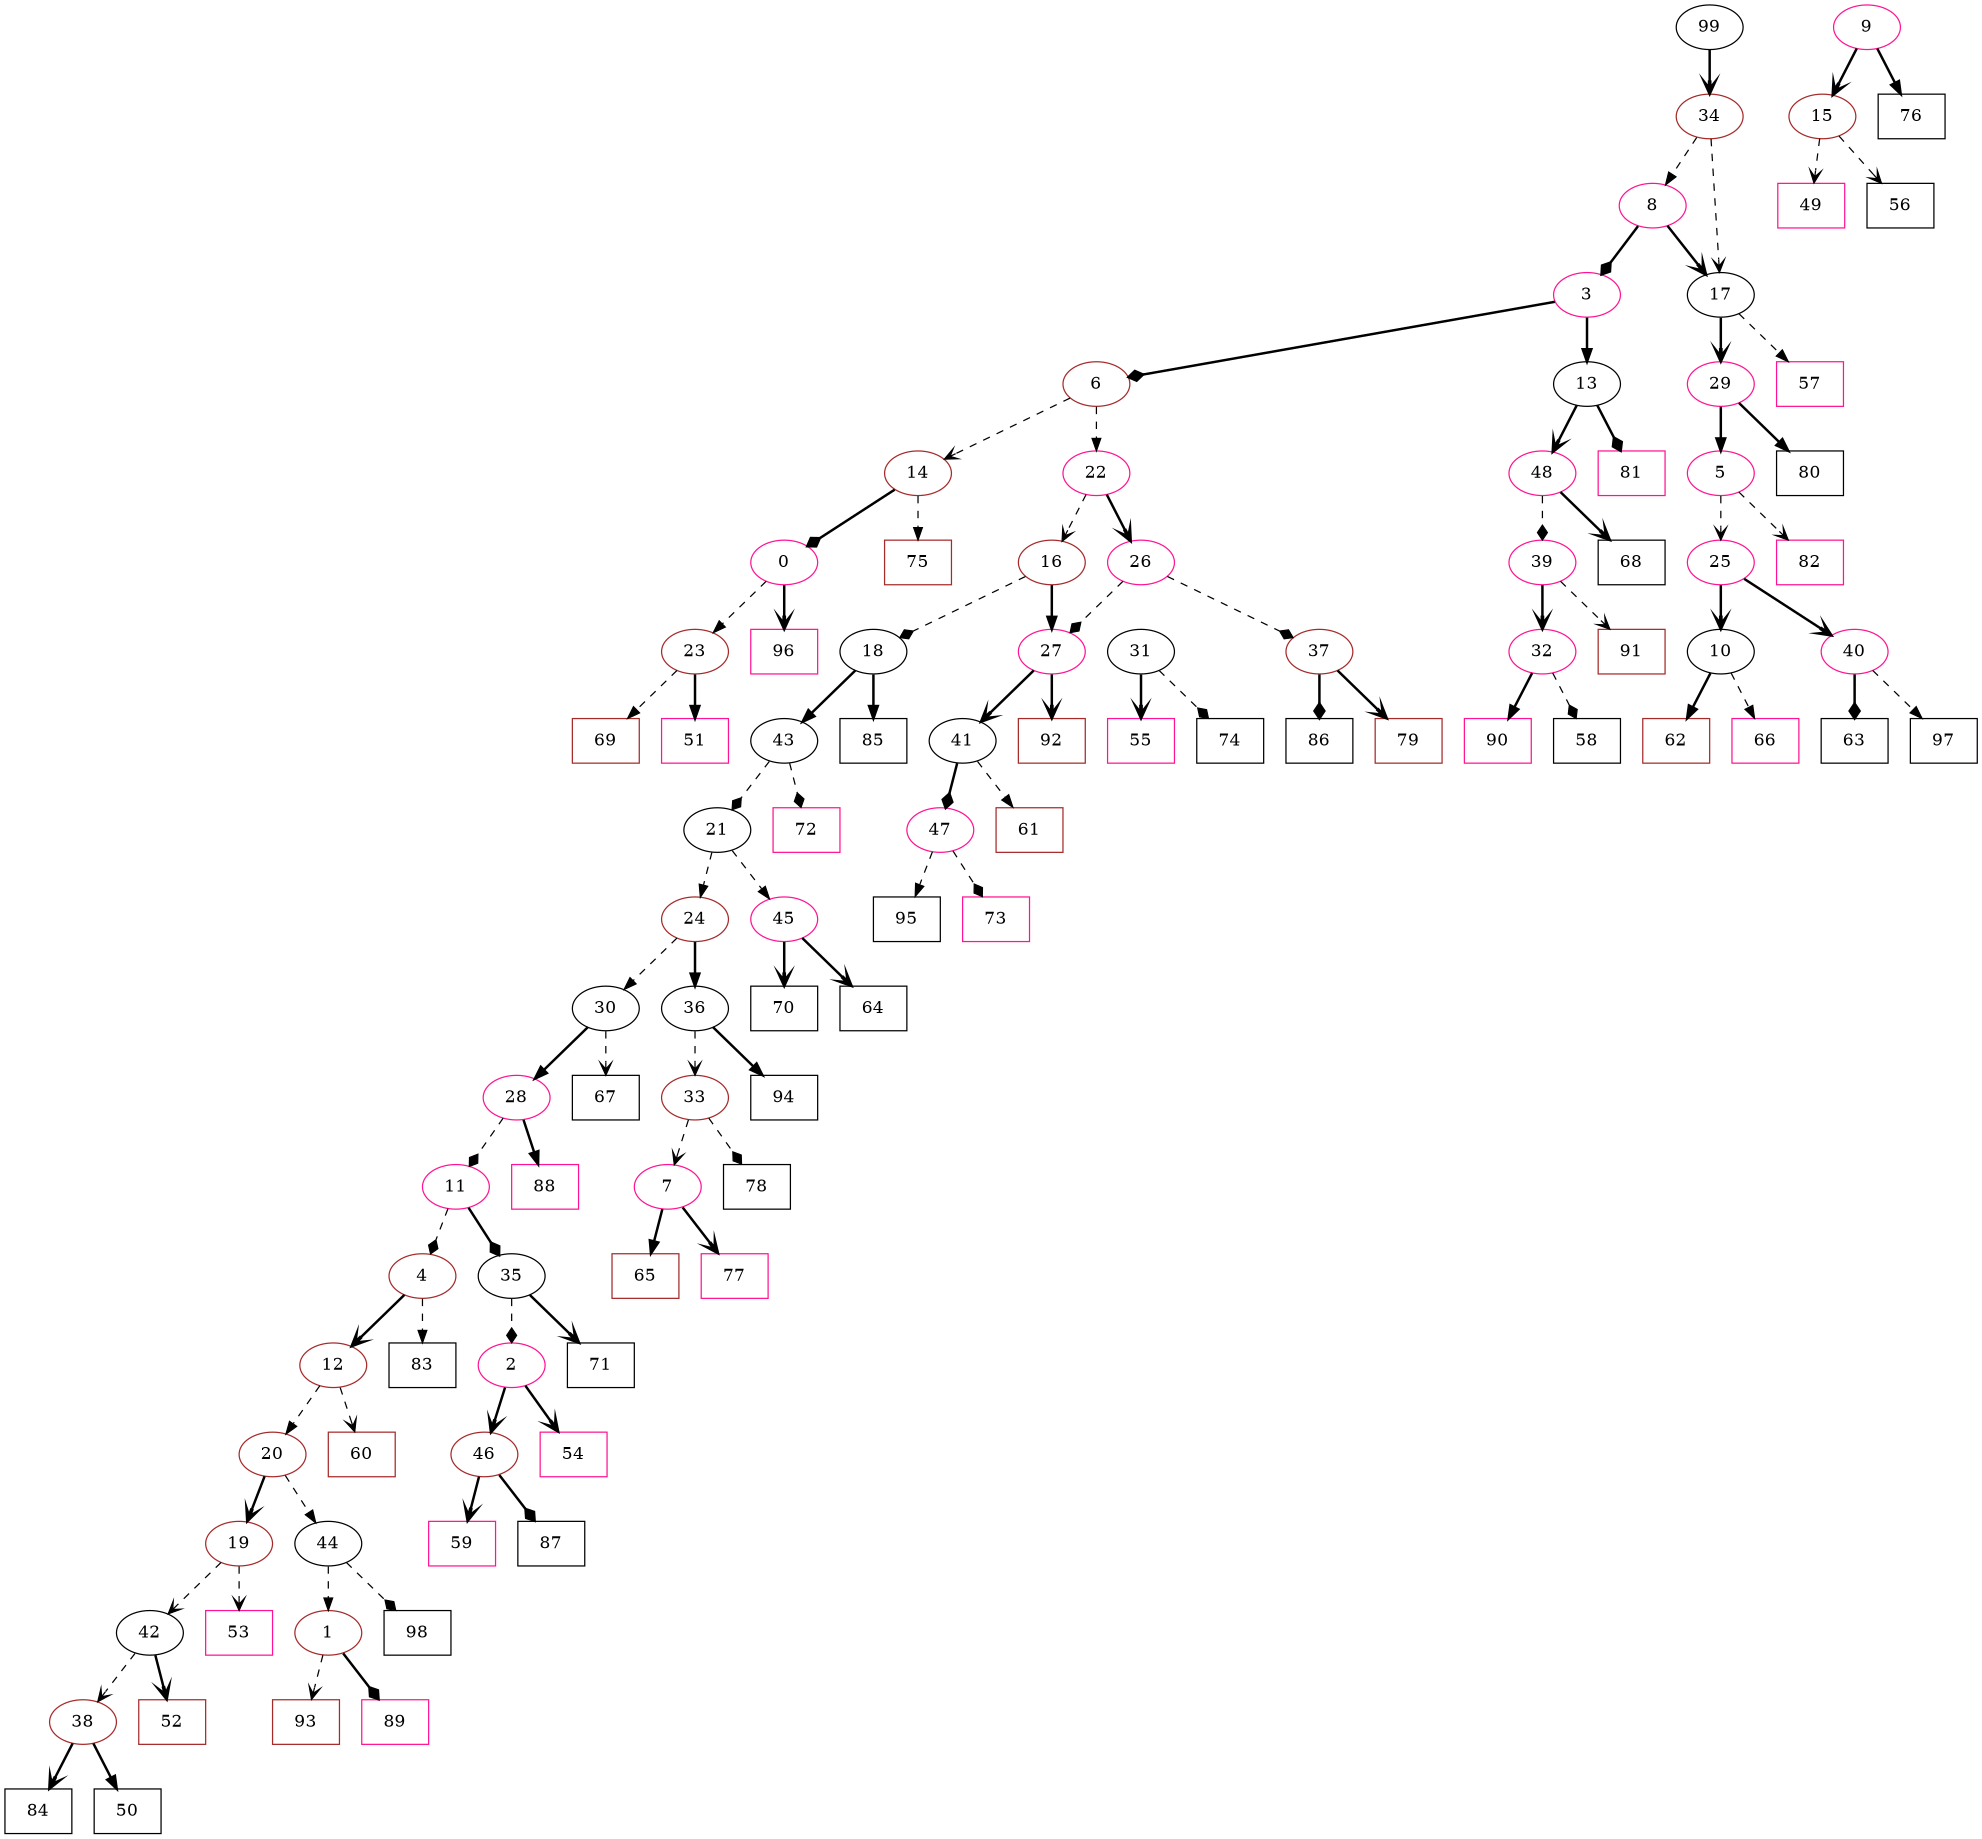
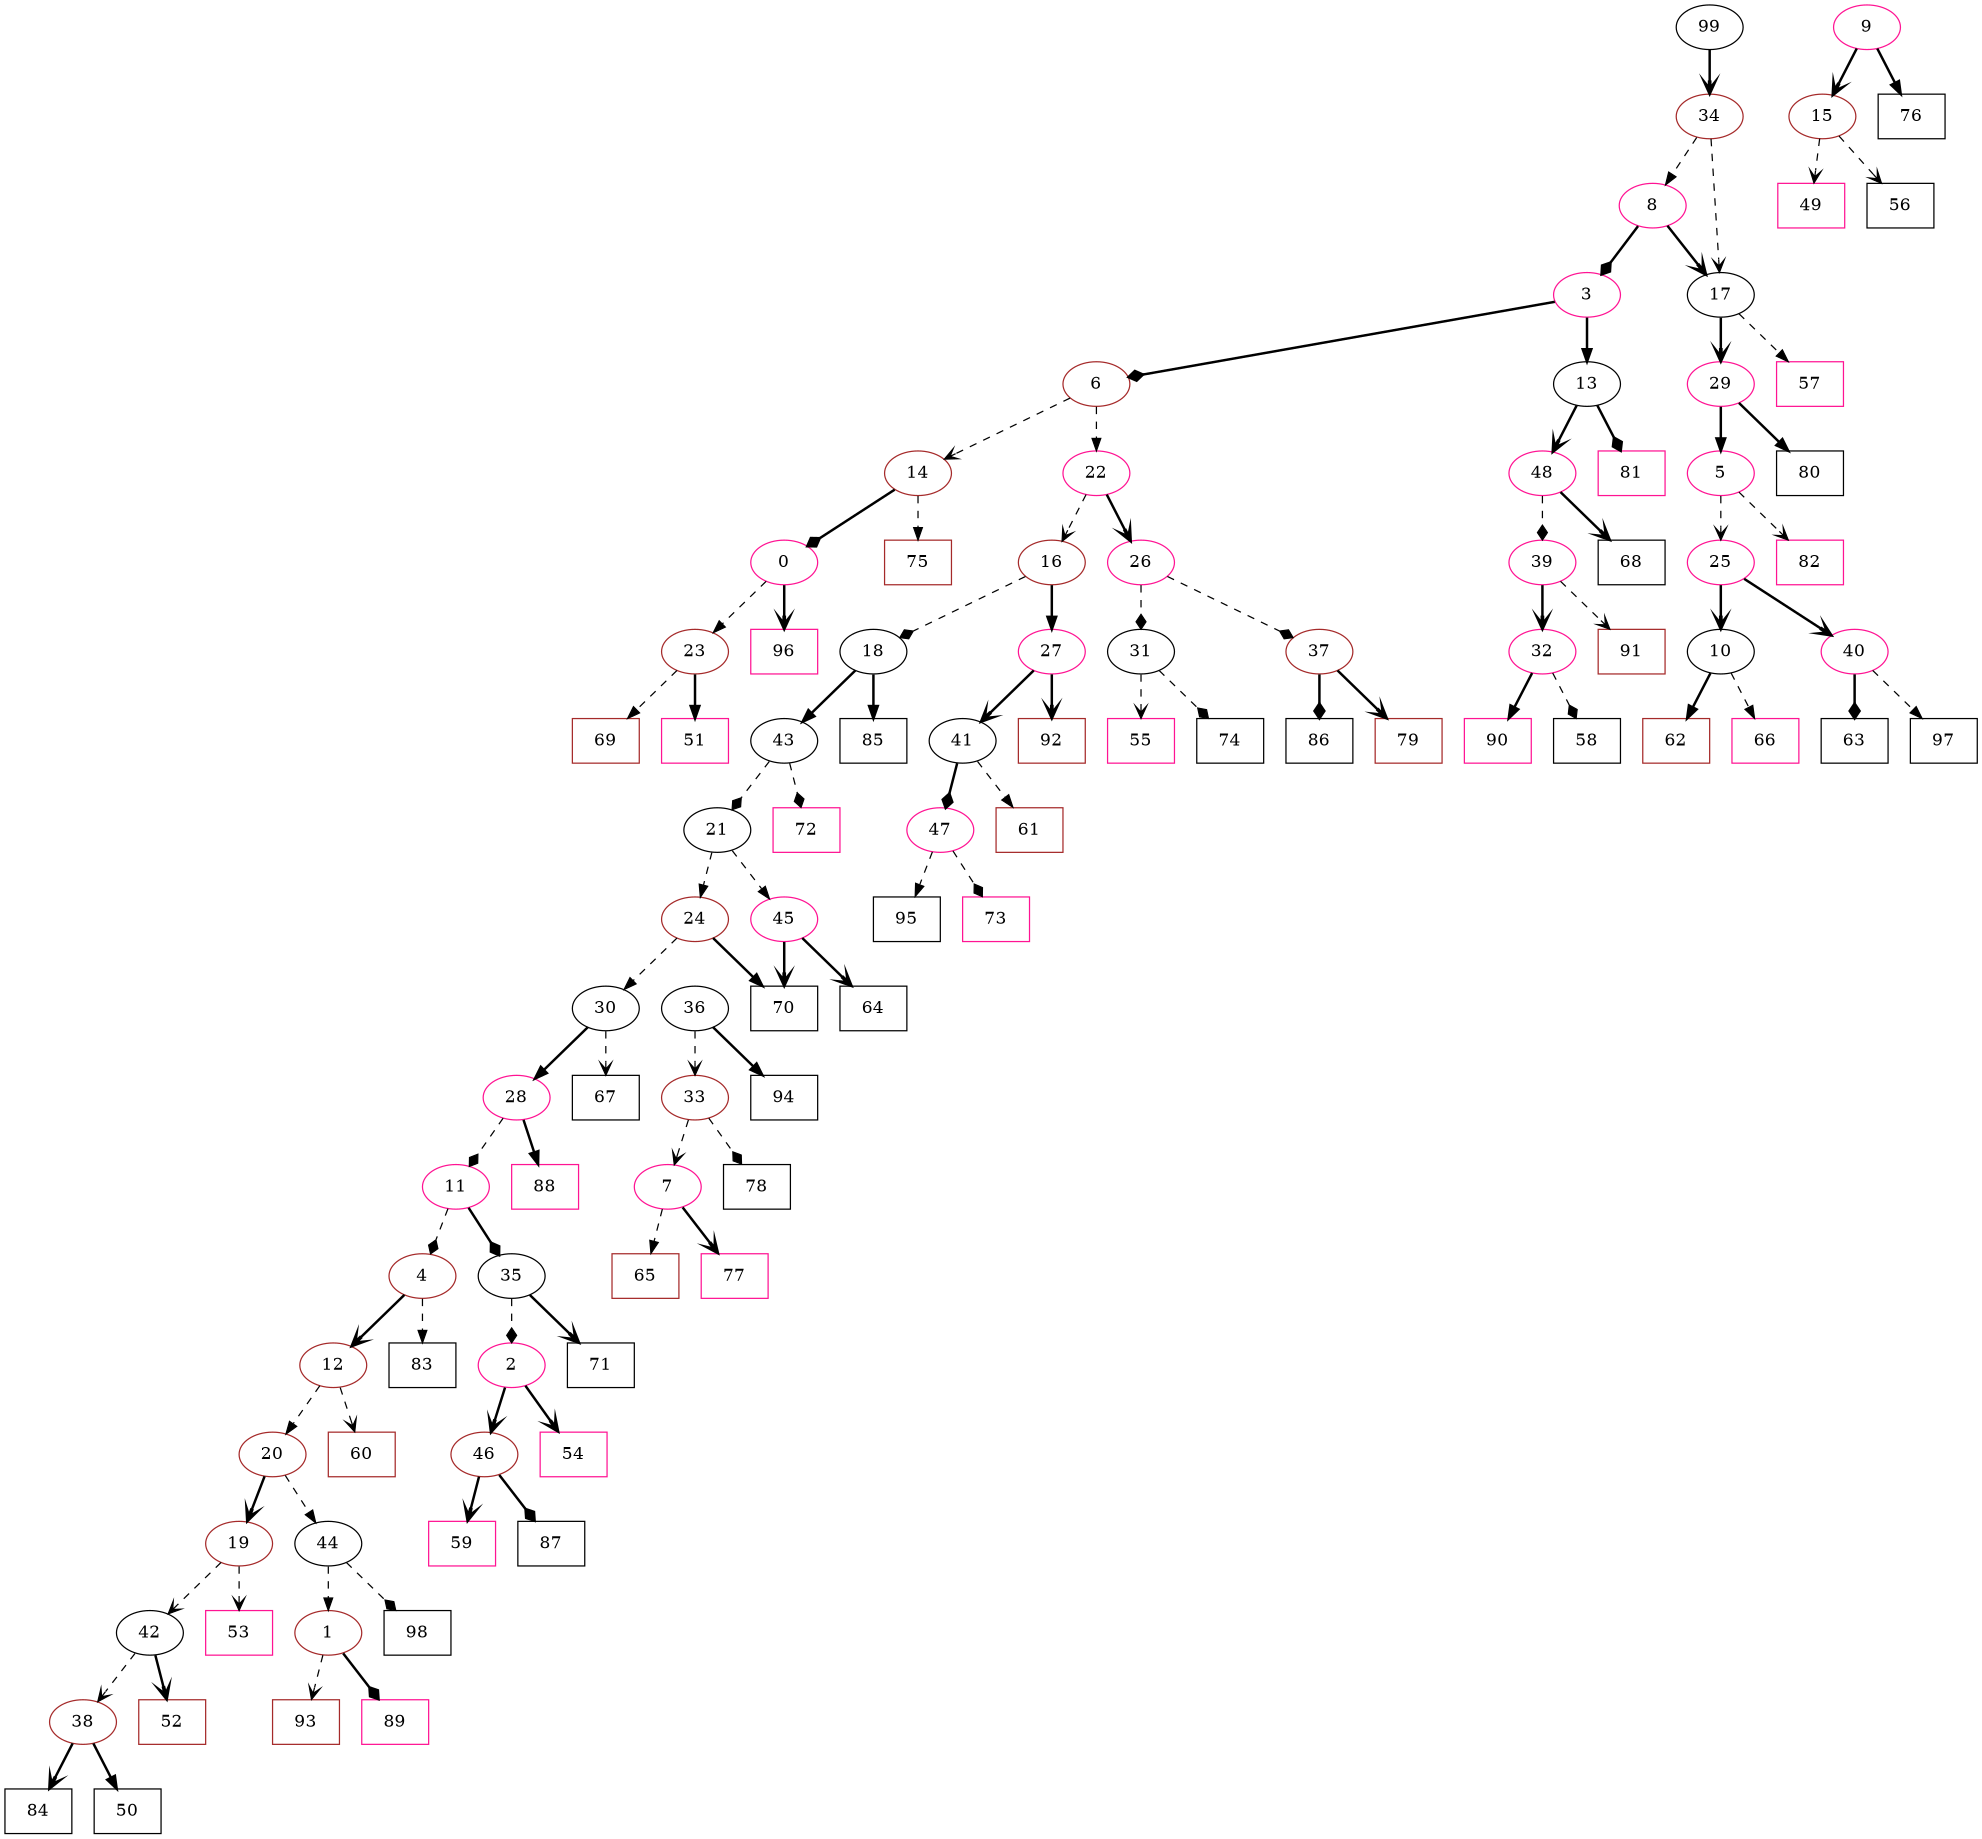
edge "26" -> "27": now "26" -> "31"
edge "31" -> "55": style bold -> dashed
edge "24" -> "36": now "24" -> "70"
edge "7" -> "65": style bold -> dashed
